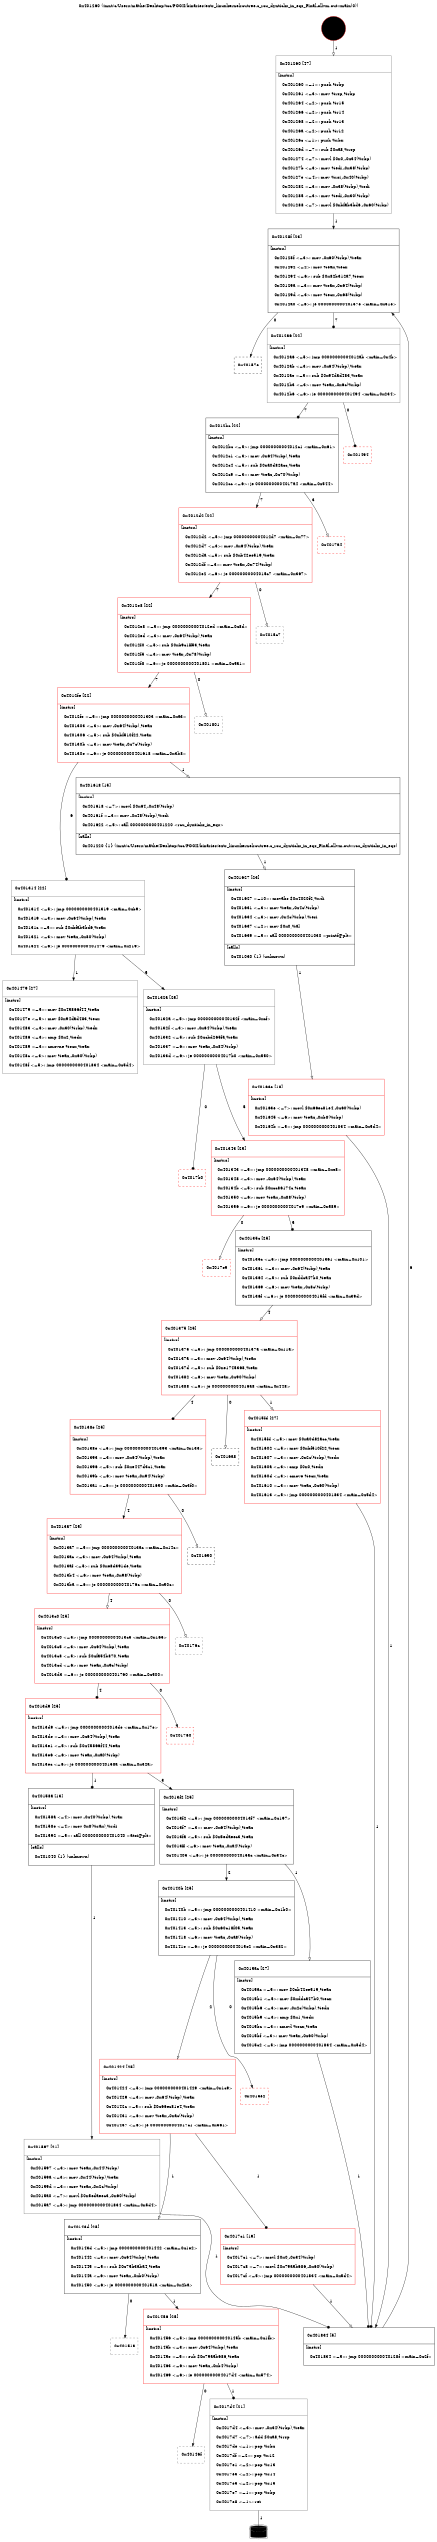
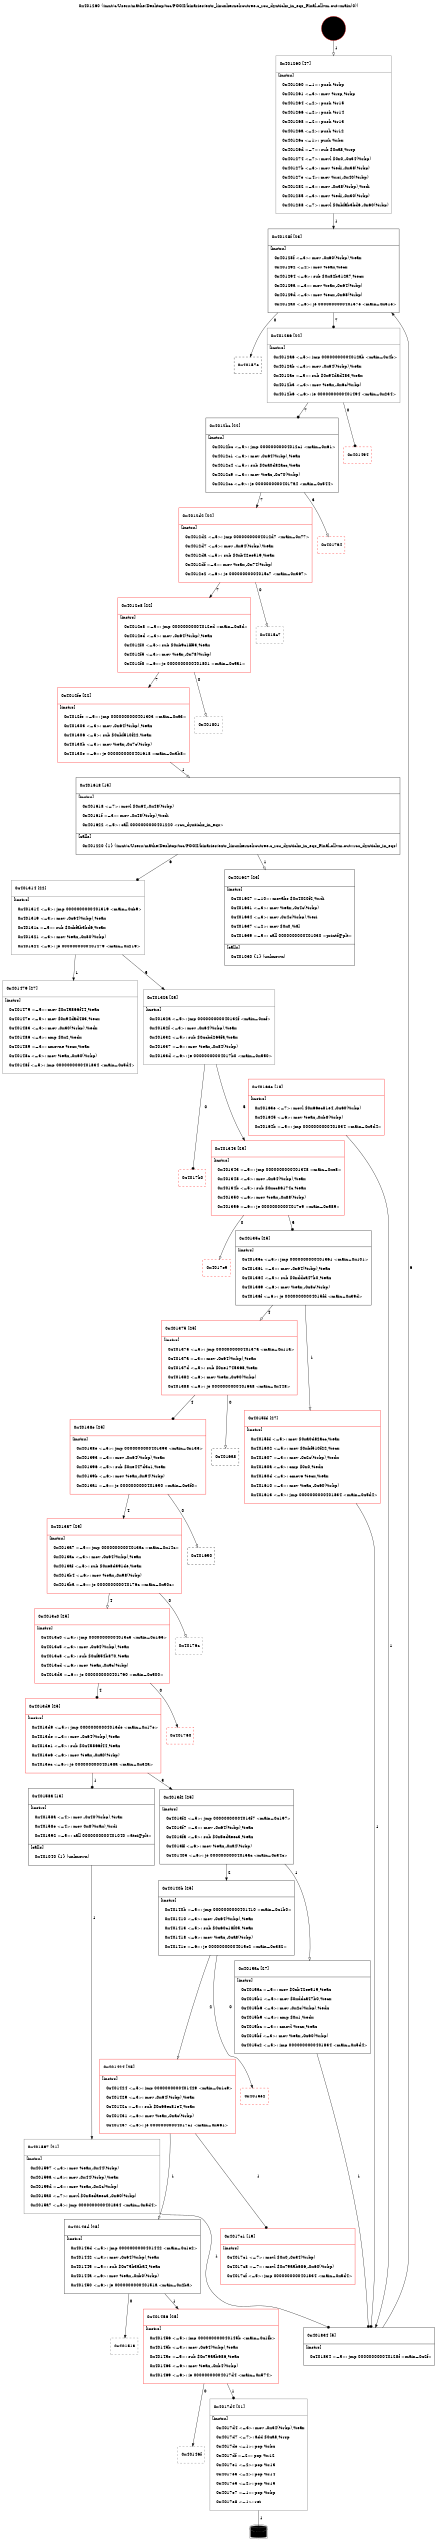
edge "0x4012fe [22]" -> "0x401314 [22]": now "0x401618 [15]" -> "0x401314 [22]"
edge "0x401627 [23]" -> "0x40163e [18]": removed, label "1"
edge "0x401375 [25]" -> "0x4015fd [27]": now "0x40135c [25]" -> "0x4015fd [27]"
edge "0x4017c1 [19]" -> "0x401834 [5]": removed, label "1"
